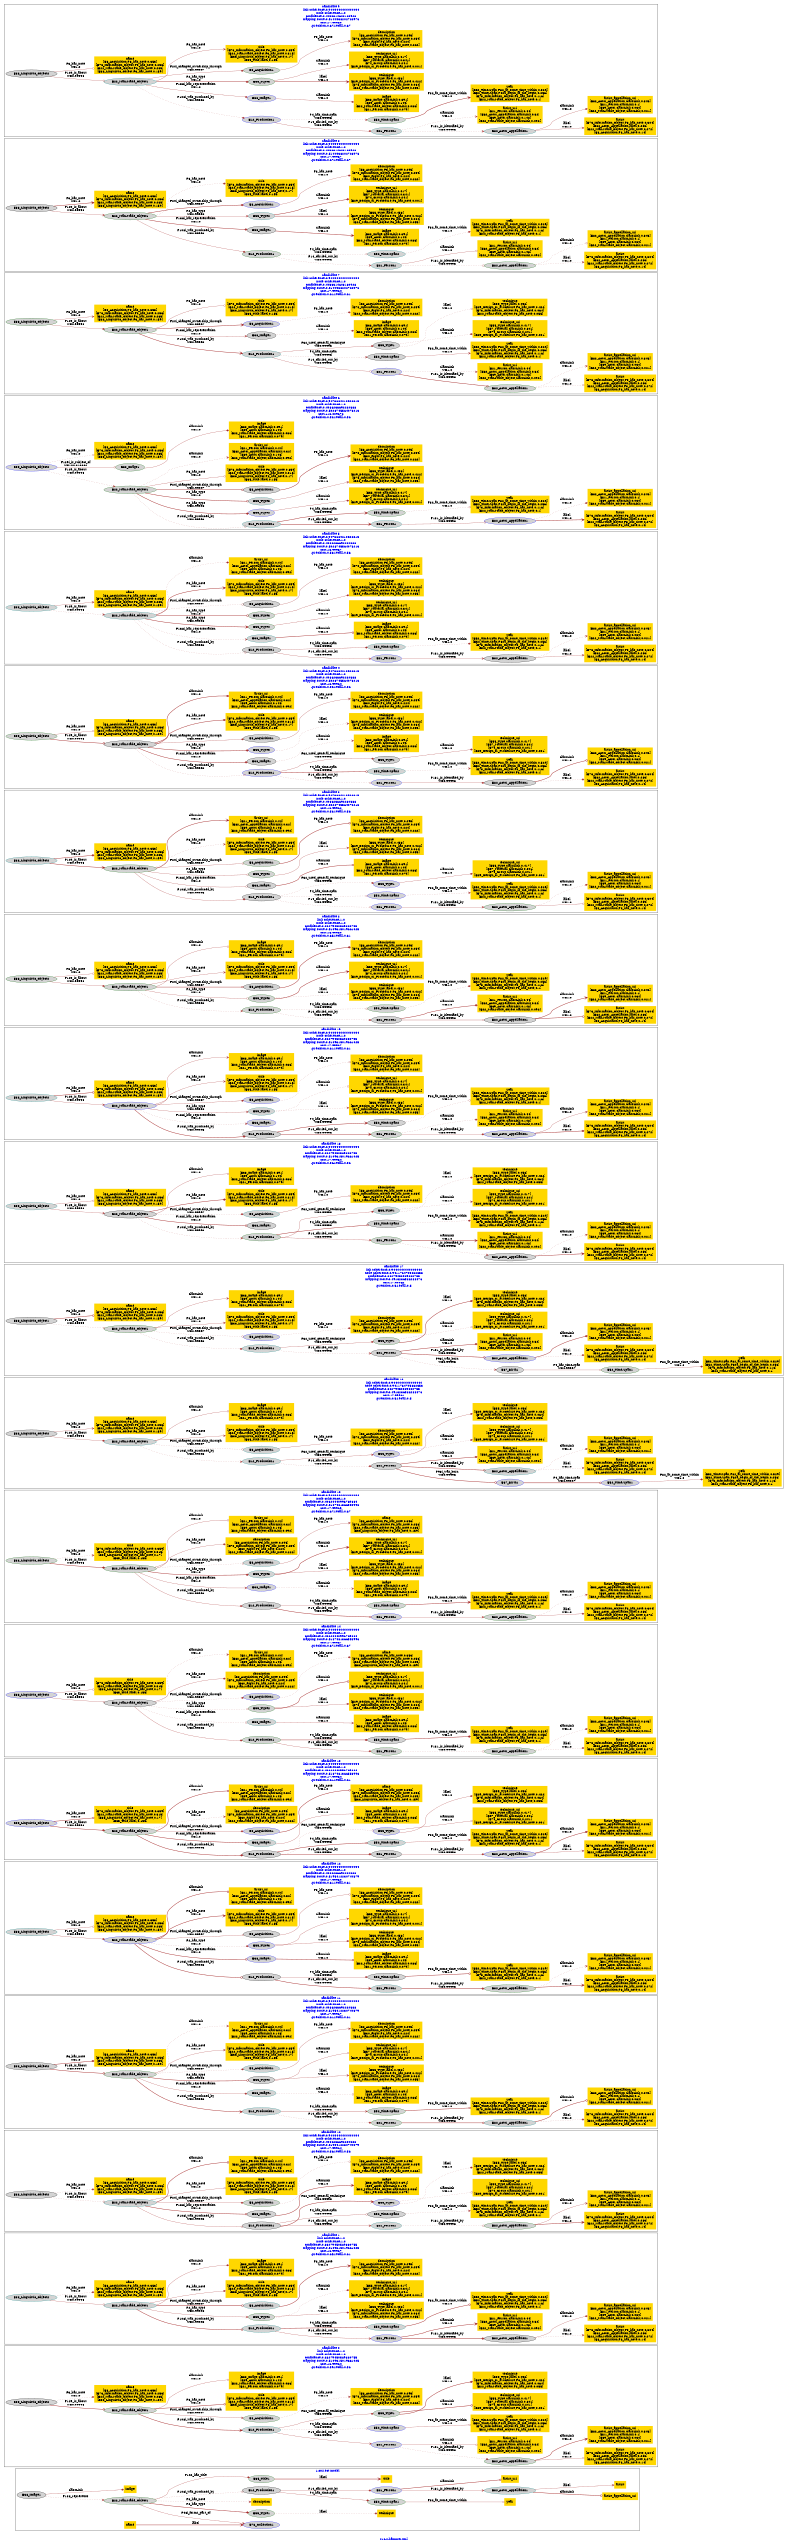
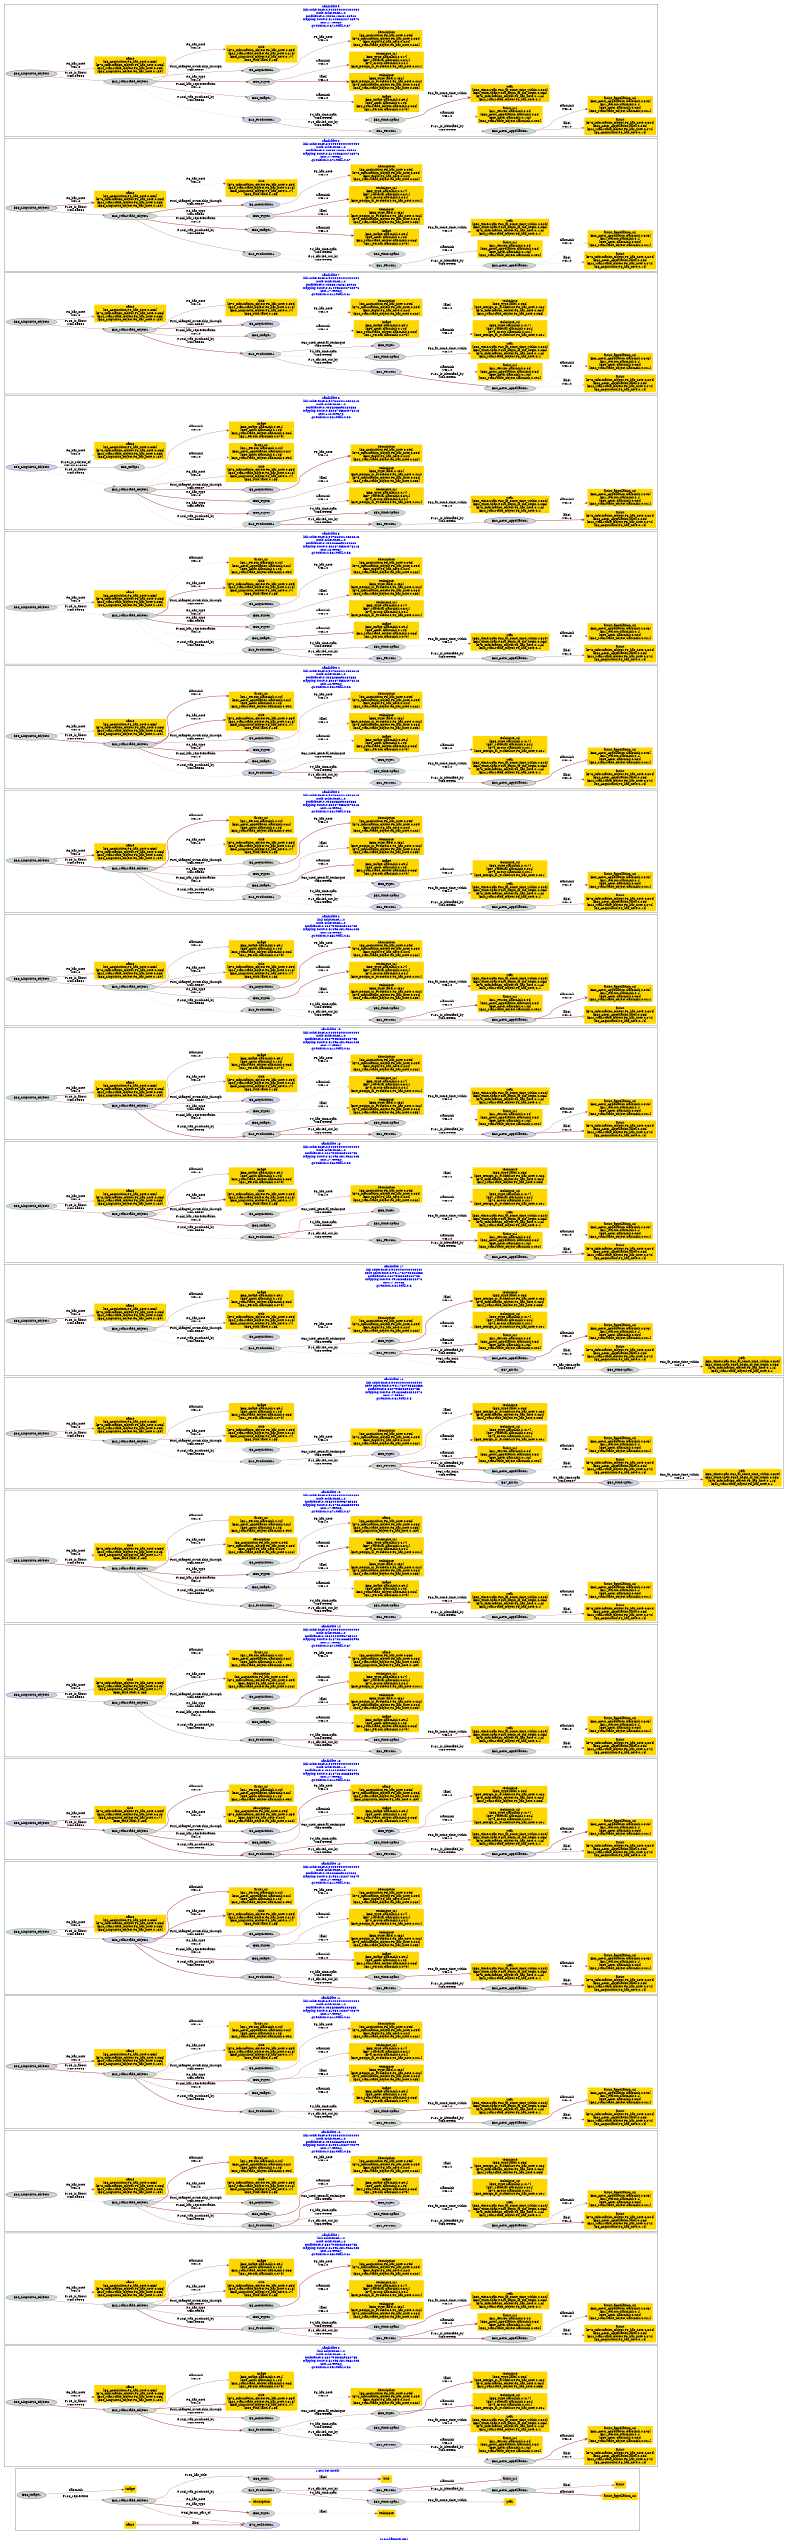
node "artist_uri": fillcolor gold -> lightgray
